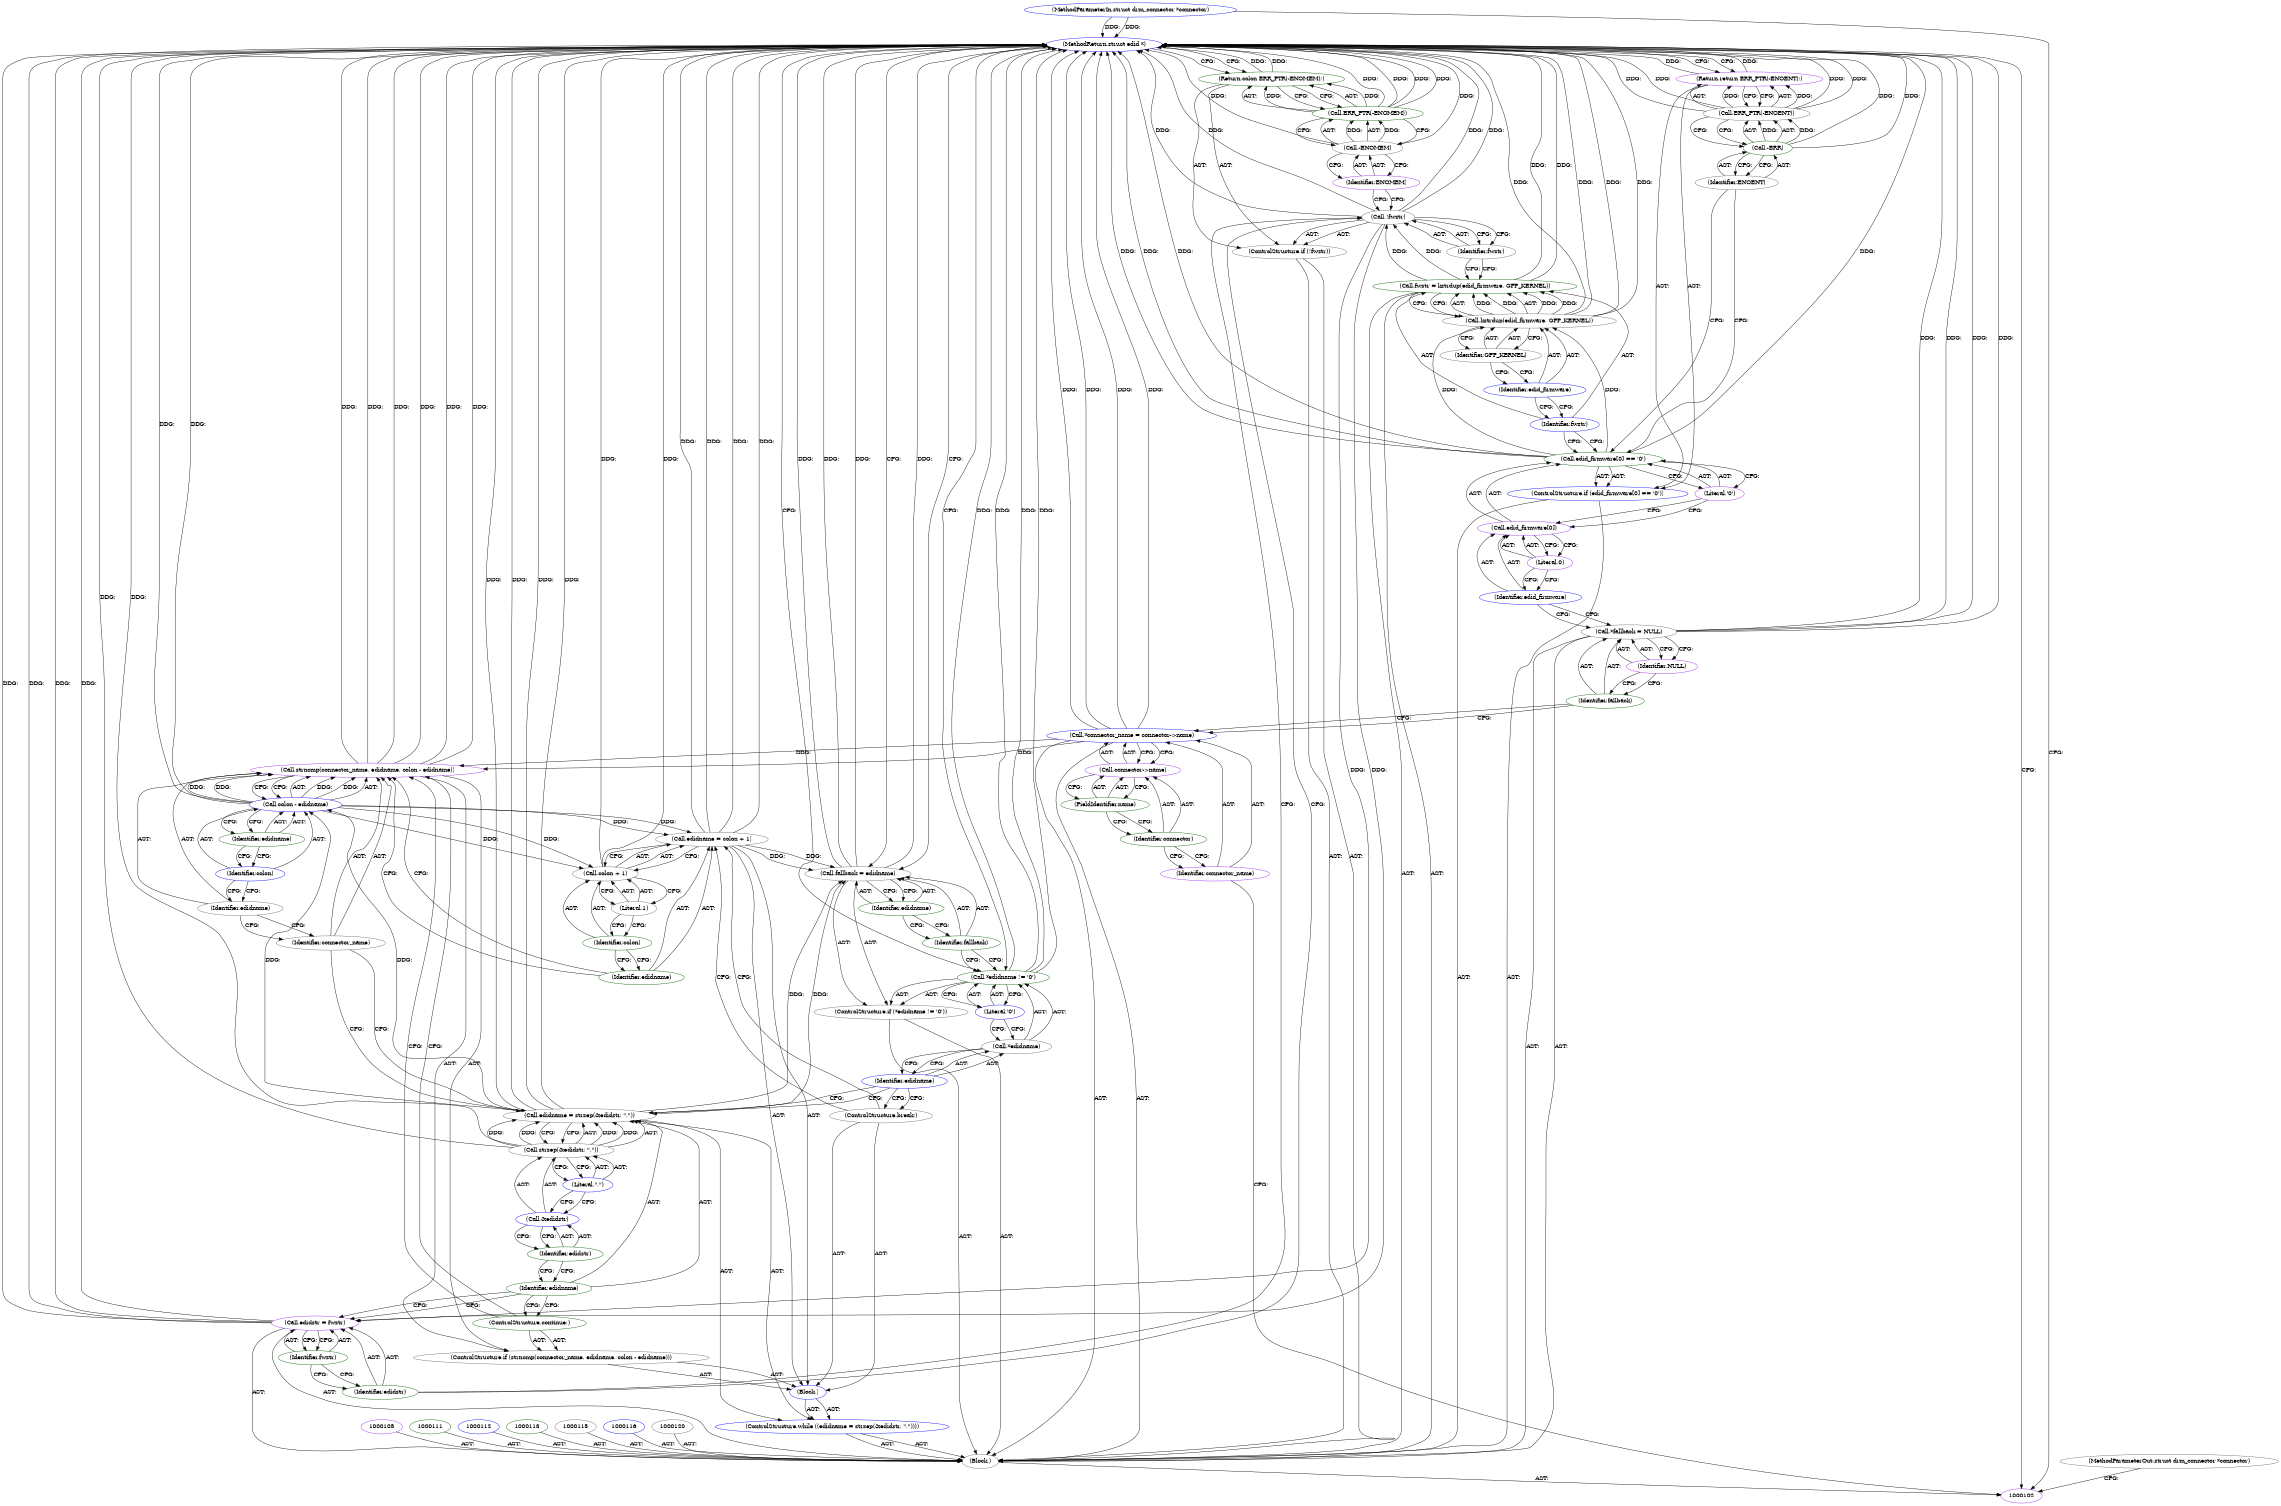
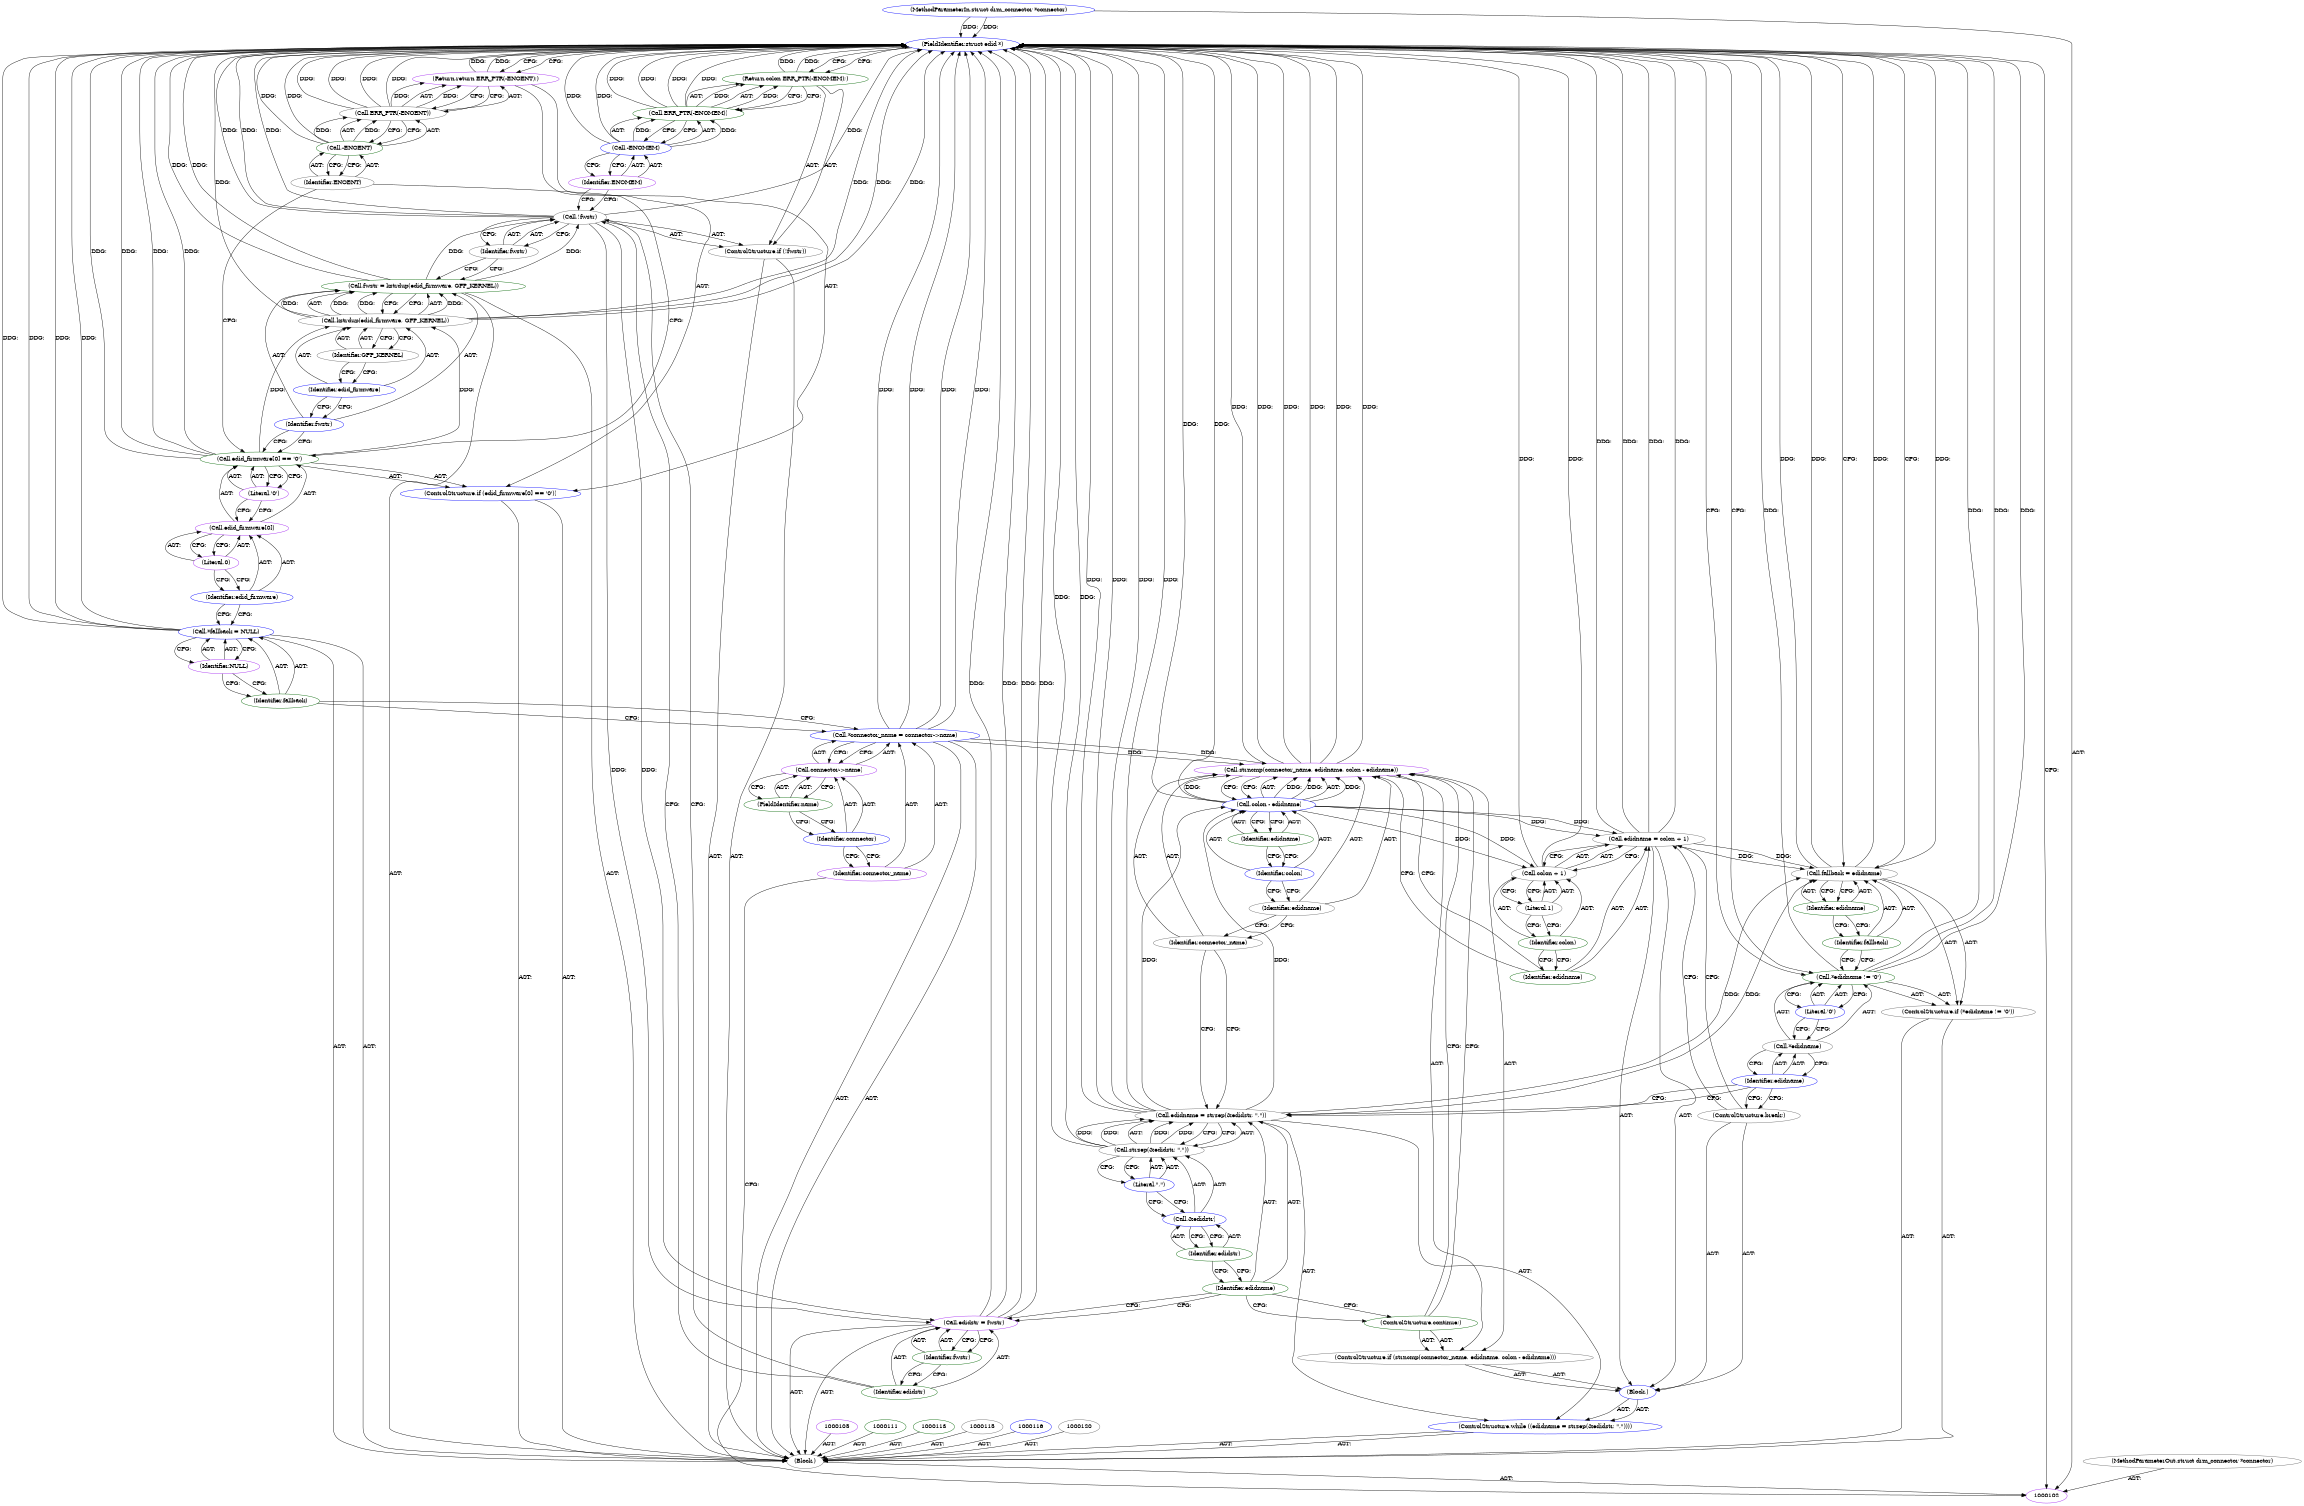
node "(MethodReturn,struct edid *)": label "(MethodReturn,struct edid *)" -> "(FieldIdentifier,struct edid *)"
node "(Call,-ENOMEM)": color gray40 -> blue
node "(Call,-ERR)": label "(Call,-ERR)" -> "(Call,-ENOENT)"
node "(Call,*fallback = NULL)": color gray40 -> blue
edge "(MethodParameterIn,struct drm_connector *connector)" -> "1000102": label "CFG: " -> "AST: "
node "(Identifier,connector)": color darkgreen -> blue
node "1000112": removed
edge "(MethodParameterOut,struct drm_connector *connector)" -> "1000102": label "CFG: " -> "AST: "
